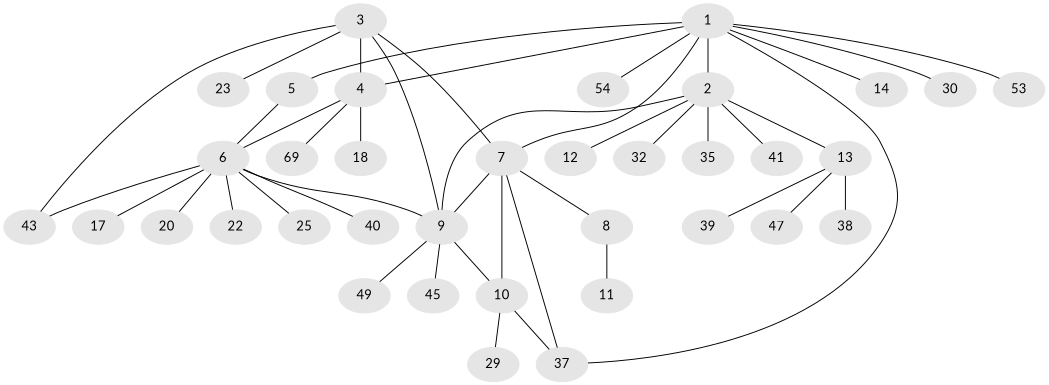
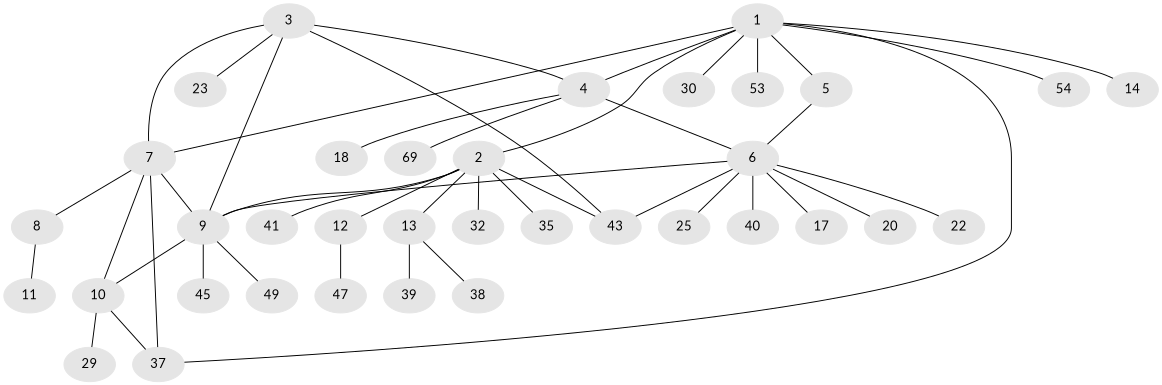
edge "2" -- "43": added
edge "13" -- "47": now "12" -- "47"
